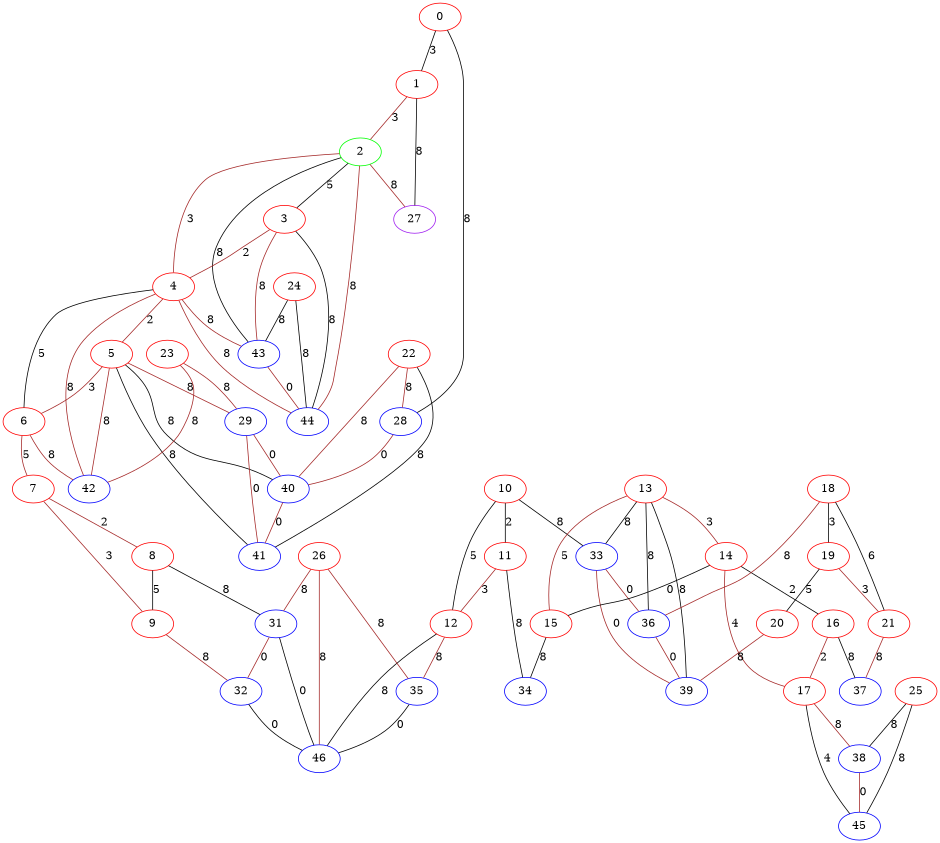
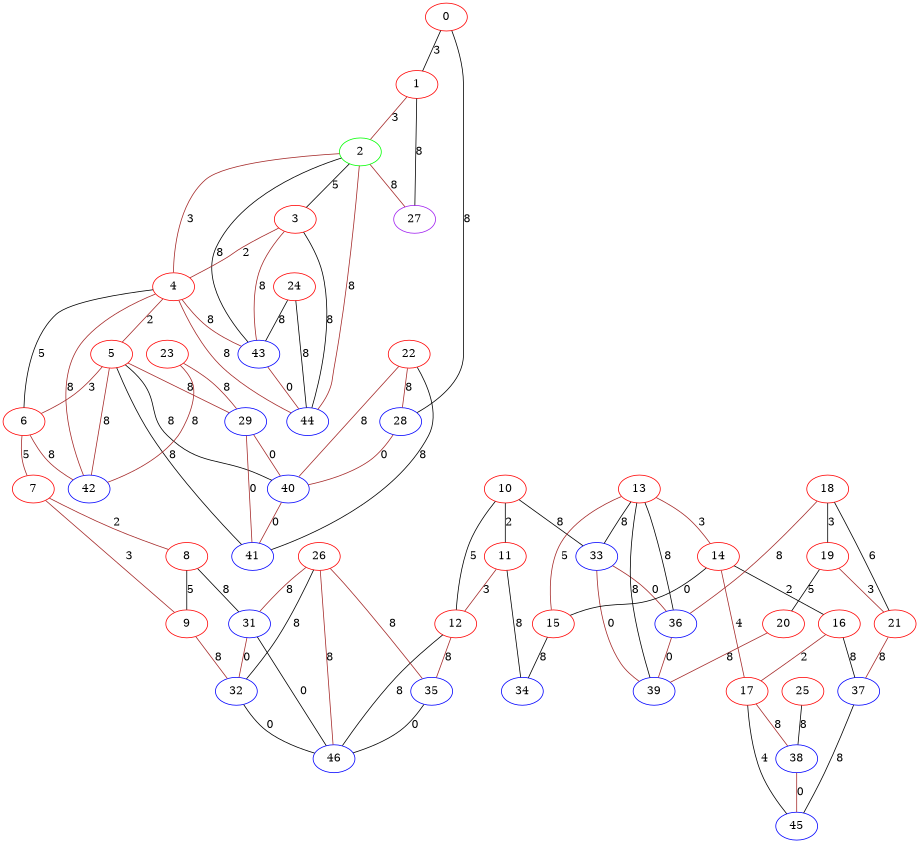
edge "26" -- "32": added, label "8"
edge "25" -- "45": now "37" -- "45"
